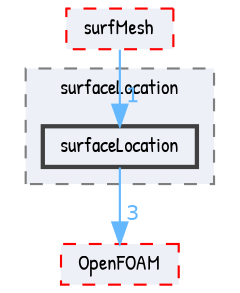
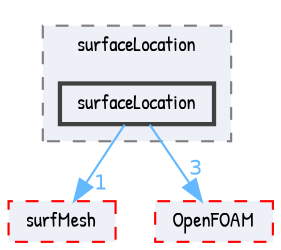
edge "surfMesh" -> "surfaceLocation": reversed
